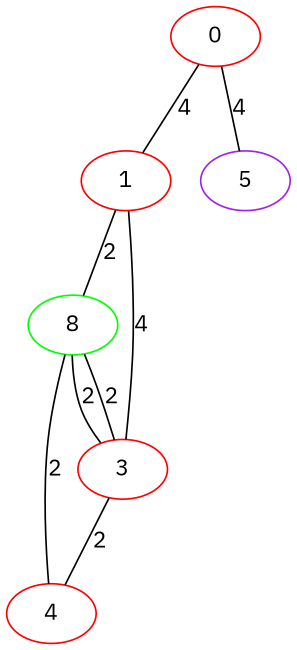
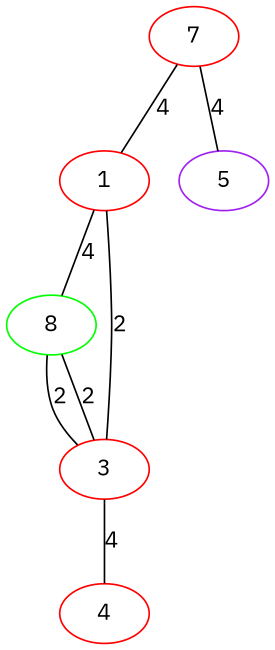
node "0": label "0" -> "7"
edge "1" -- "8": label "2" -> "4"
edge "1" -- "3": label "4" -> "2"
edge "8" -- "4": removed, label "2"
edge "3" -- "4": label "2" -> "4"
